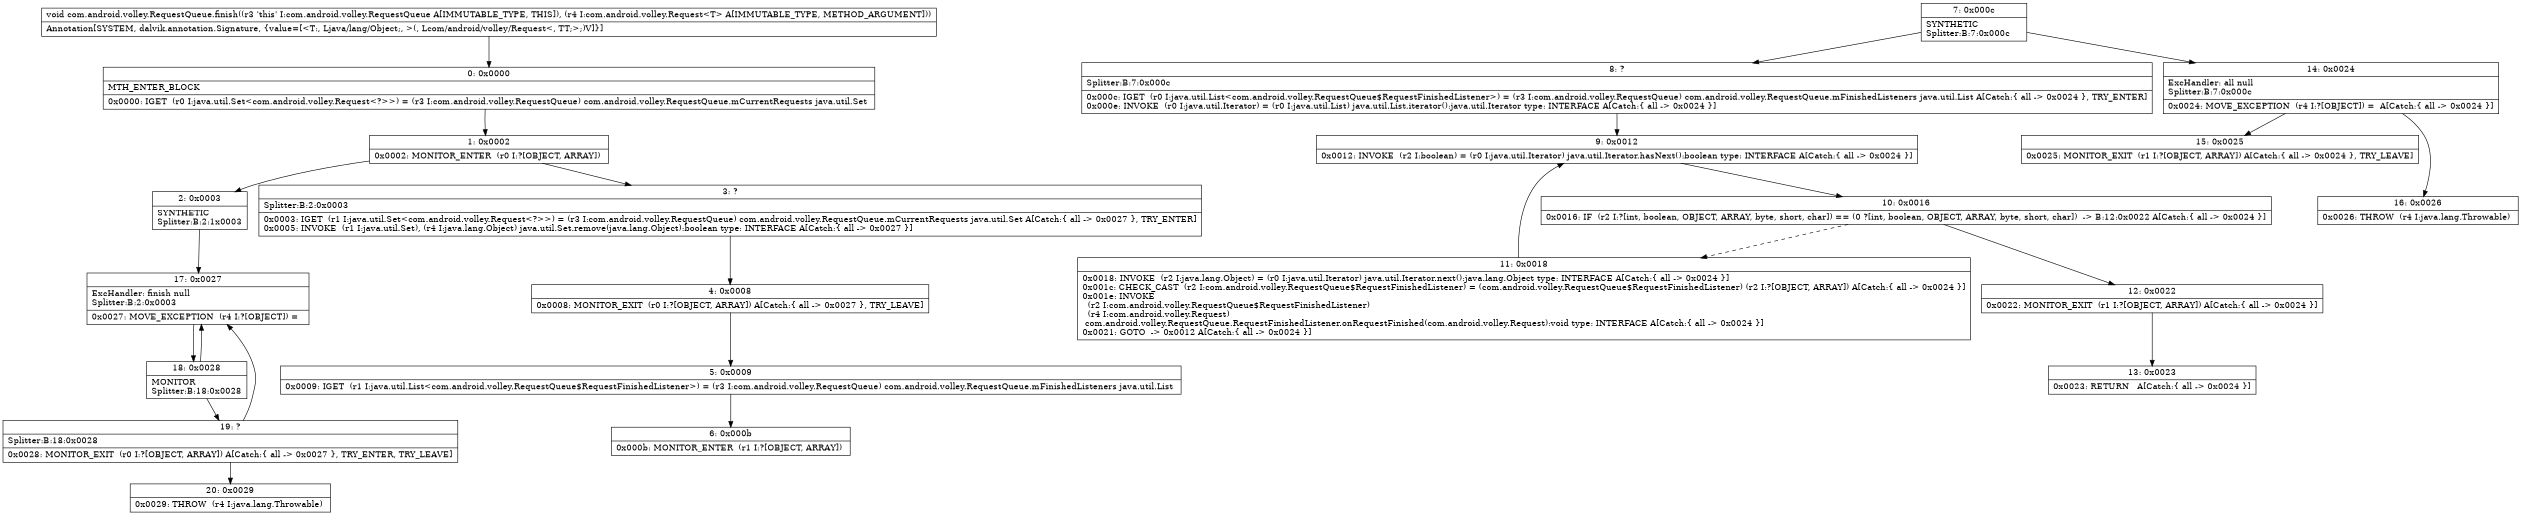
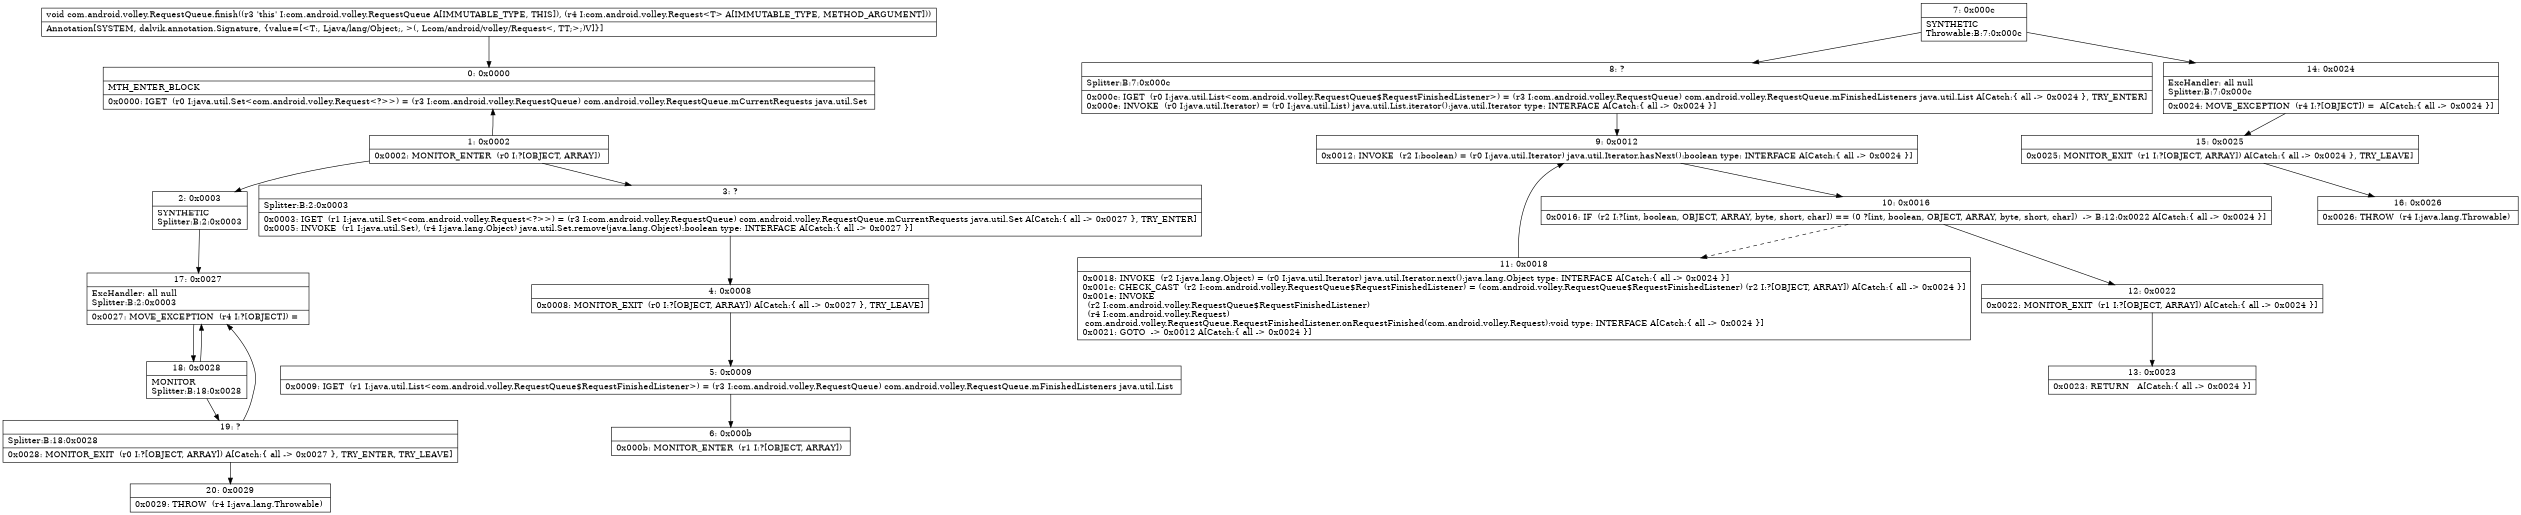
node "7: 0x000c": text "Splitter:B:7:0x000c" -> "Throwable:B:7:0x000c"
edge "0: 0x0000" -> "1: 0x0002": reversed
edge "14: 0x0024" -> "16: 0x0026": now "15: 0x0025" -> "16: 0x0026"
node "2: 0x0003": text "Splitter:B:2:1x0003" -> "Splitter:B:2:0x0003"
node "17: 0x0027": text "ExcHandler: finish null" -> "ExcHandler: all null"
